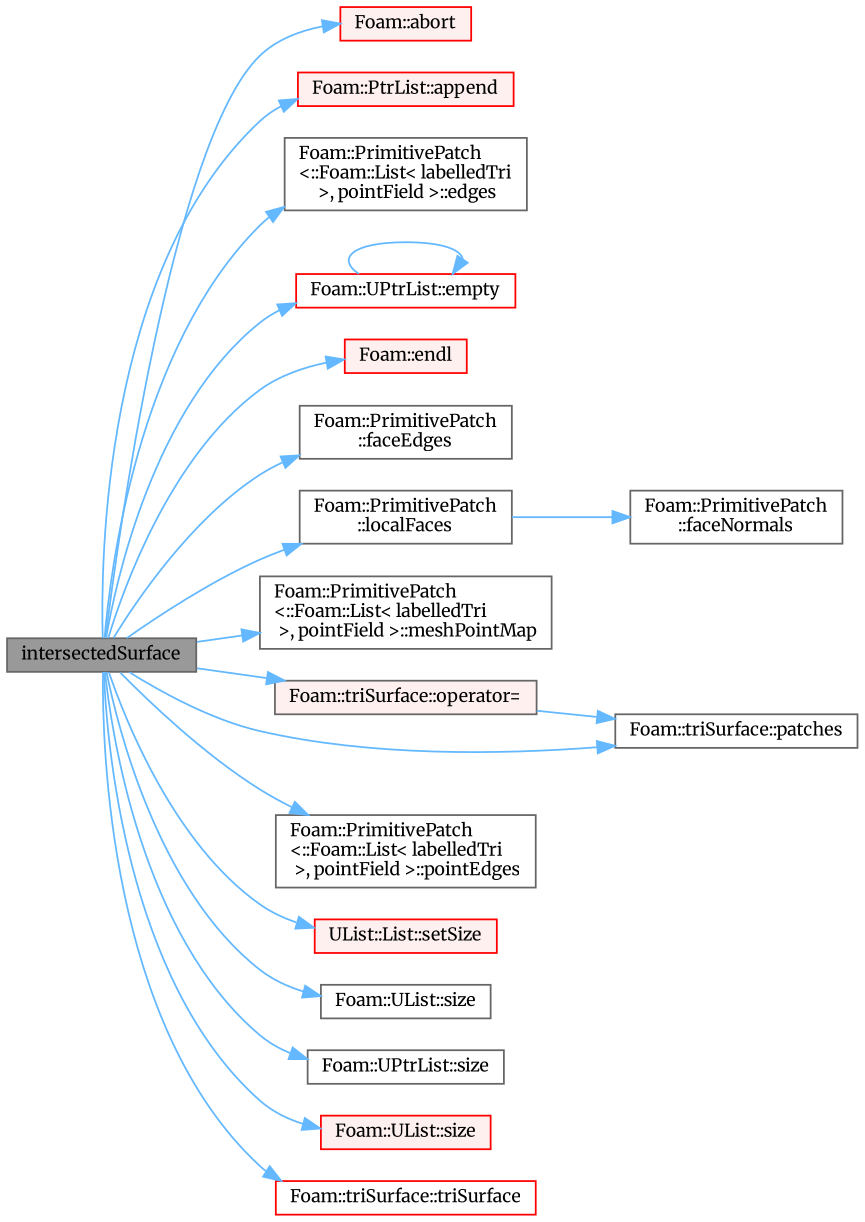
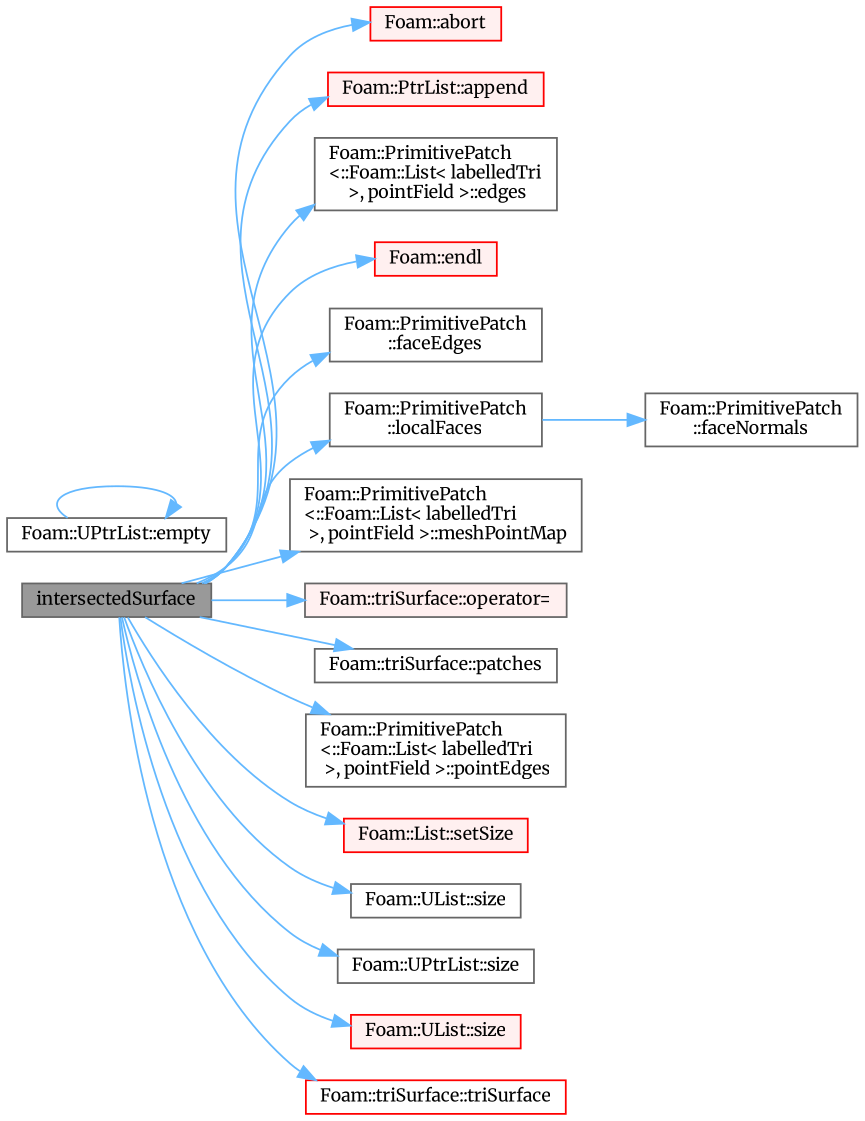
node "Foam::UPtrList::empty": color red -> grey40
edge "intersectedSurface" -> "Foam::UPtrList::empty": removed
edge "Foam::triSurface::operator=" -> "Foam::triSurface::patches": removed
node "UList::List::setSize": label "UList::List::setSize" -> "Foam::List::setSize"
